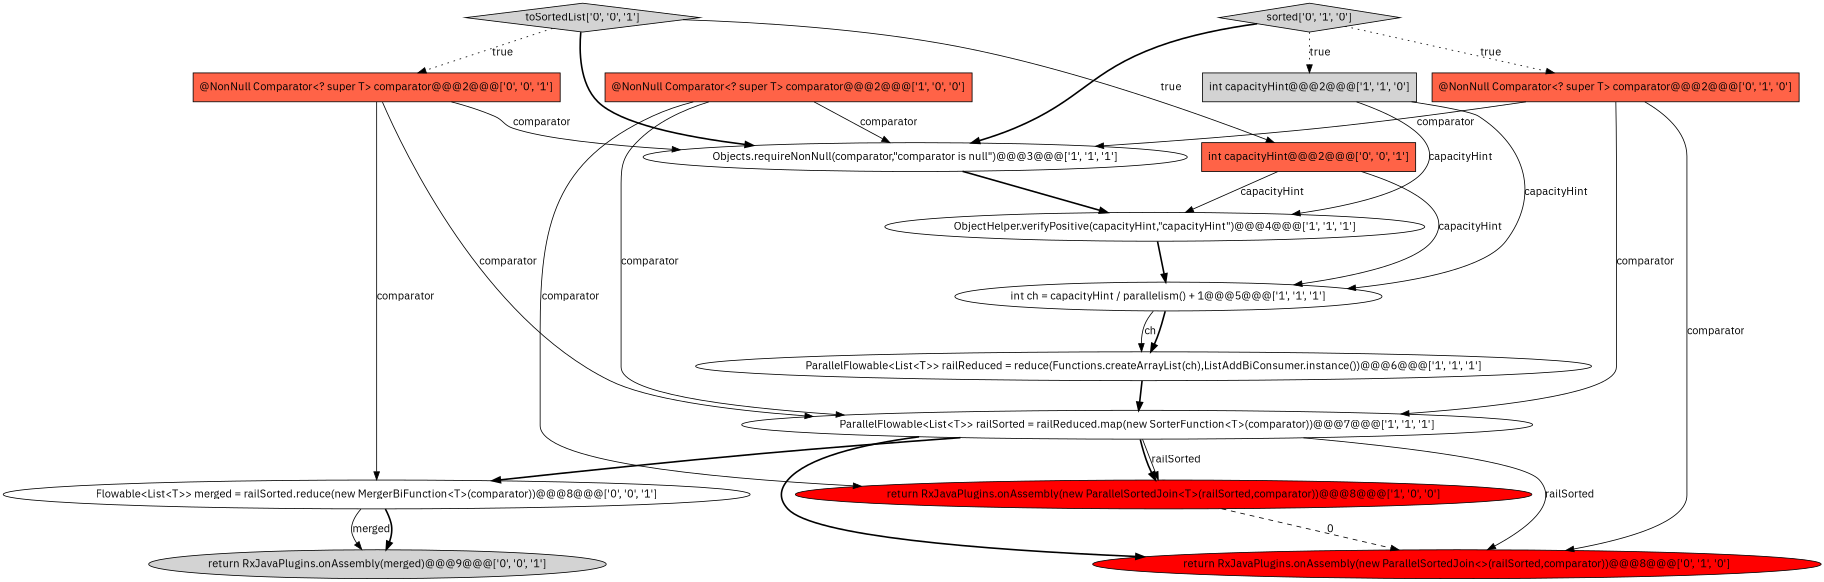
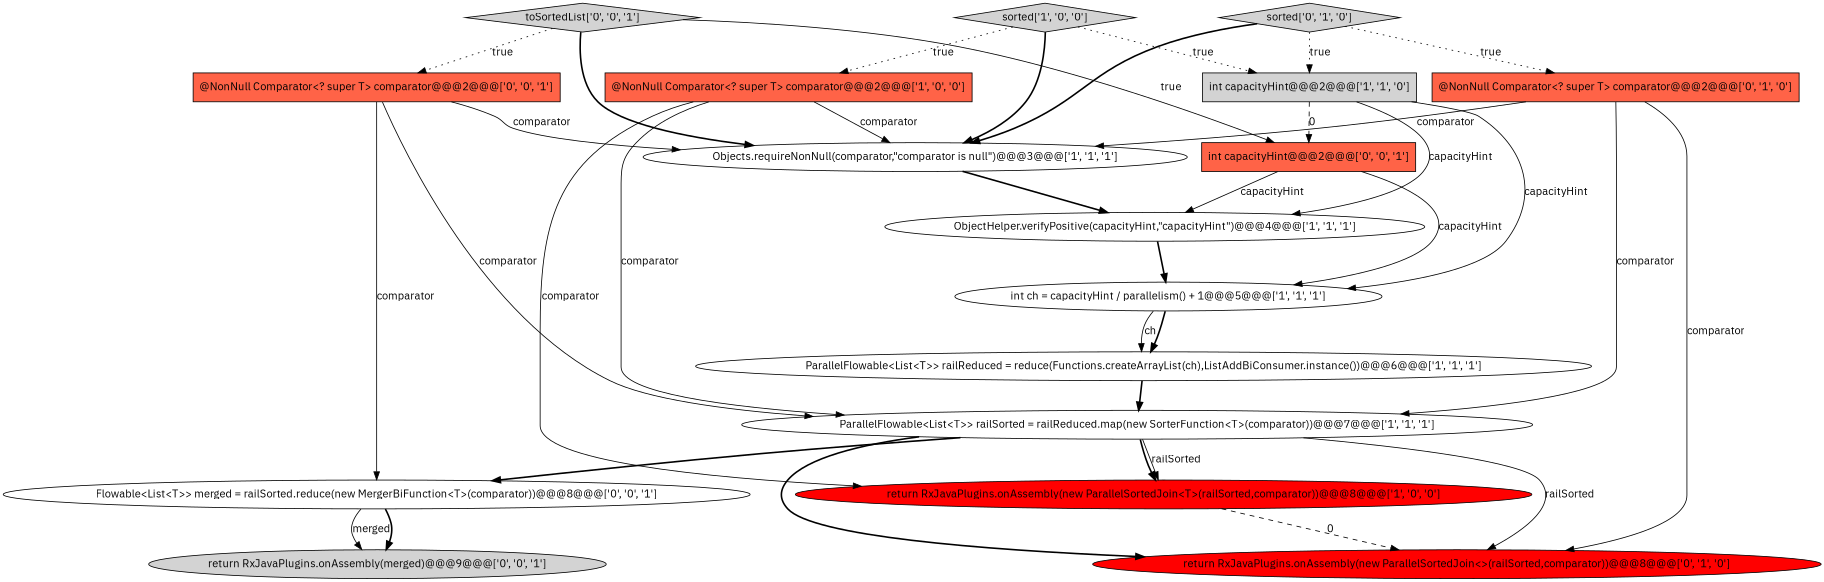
node "sorted['1', '0', '0']": added
edge "int capacityHint@@@2@@@['1', '1', '0']" -> "int capacityHint@@@2@@@['0', '0', '1']": added, label "0"
